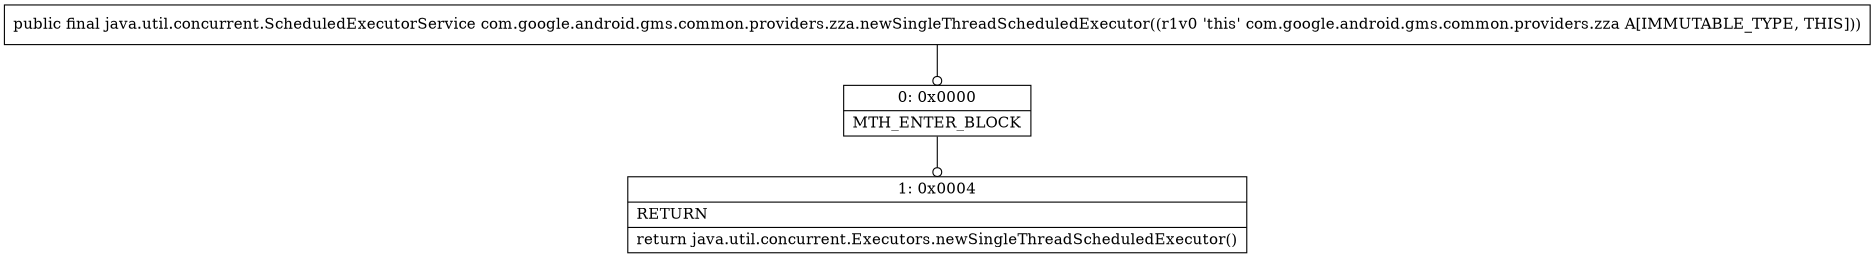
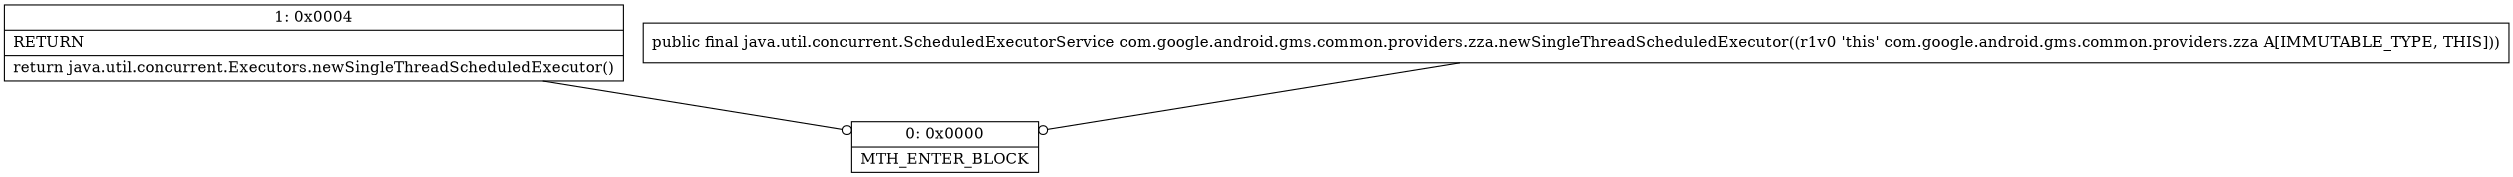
edge "0: 0x0000" -> "1: 0x0004": reversed
